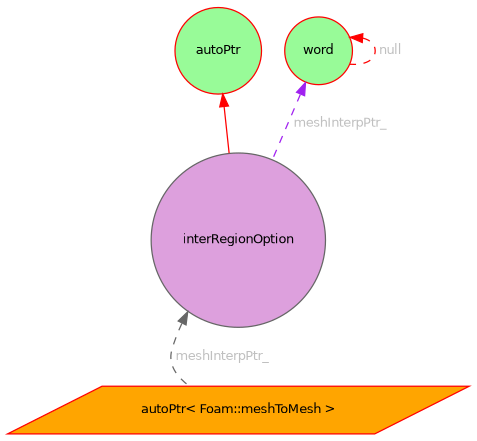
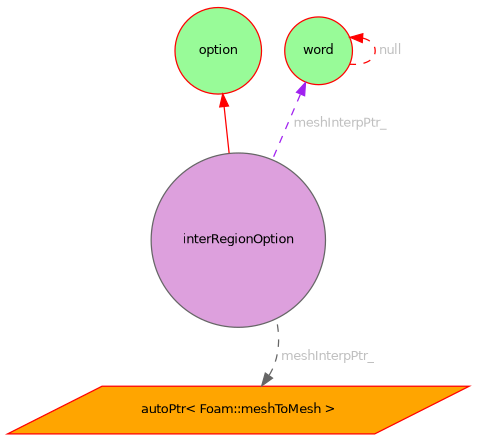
node "autoPtr": label "autoPtr" -> "option"
edge "autoPtr< Foam::meshToMesh >" -> "interRegionOption": reversed
